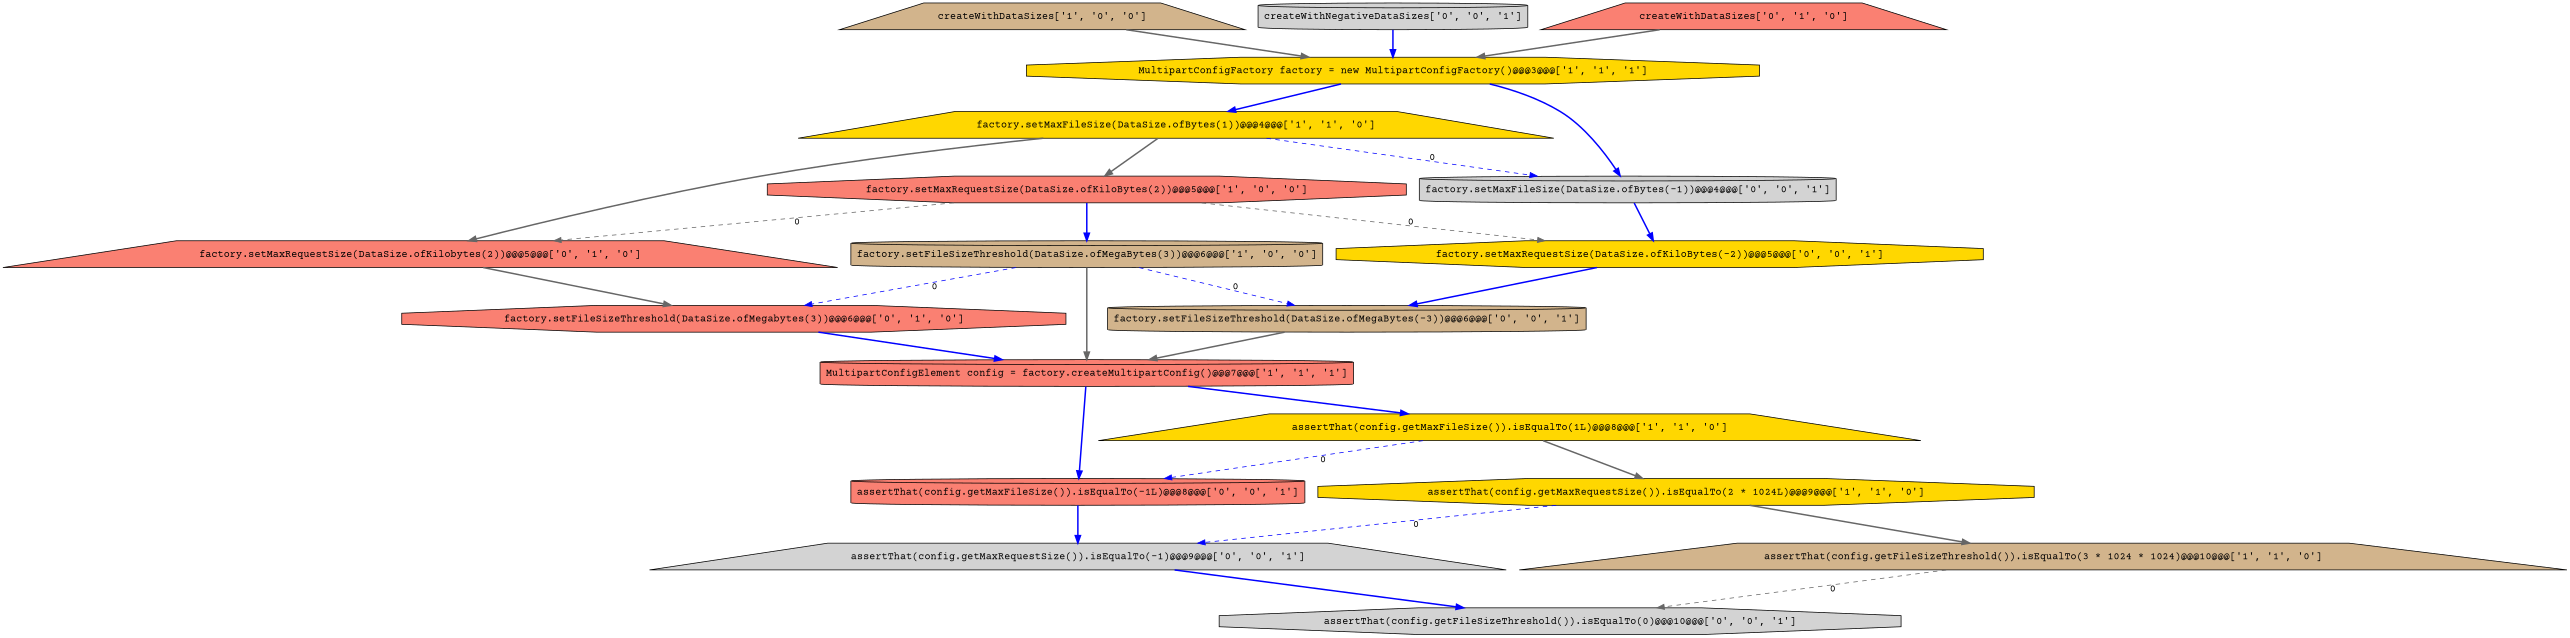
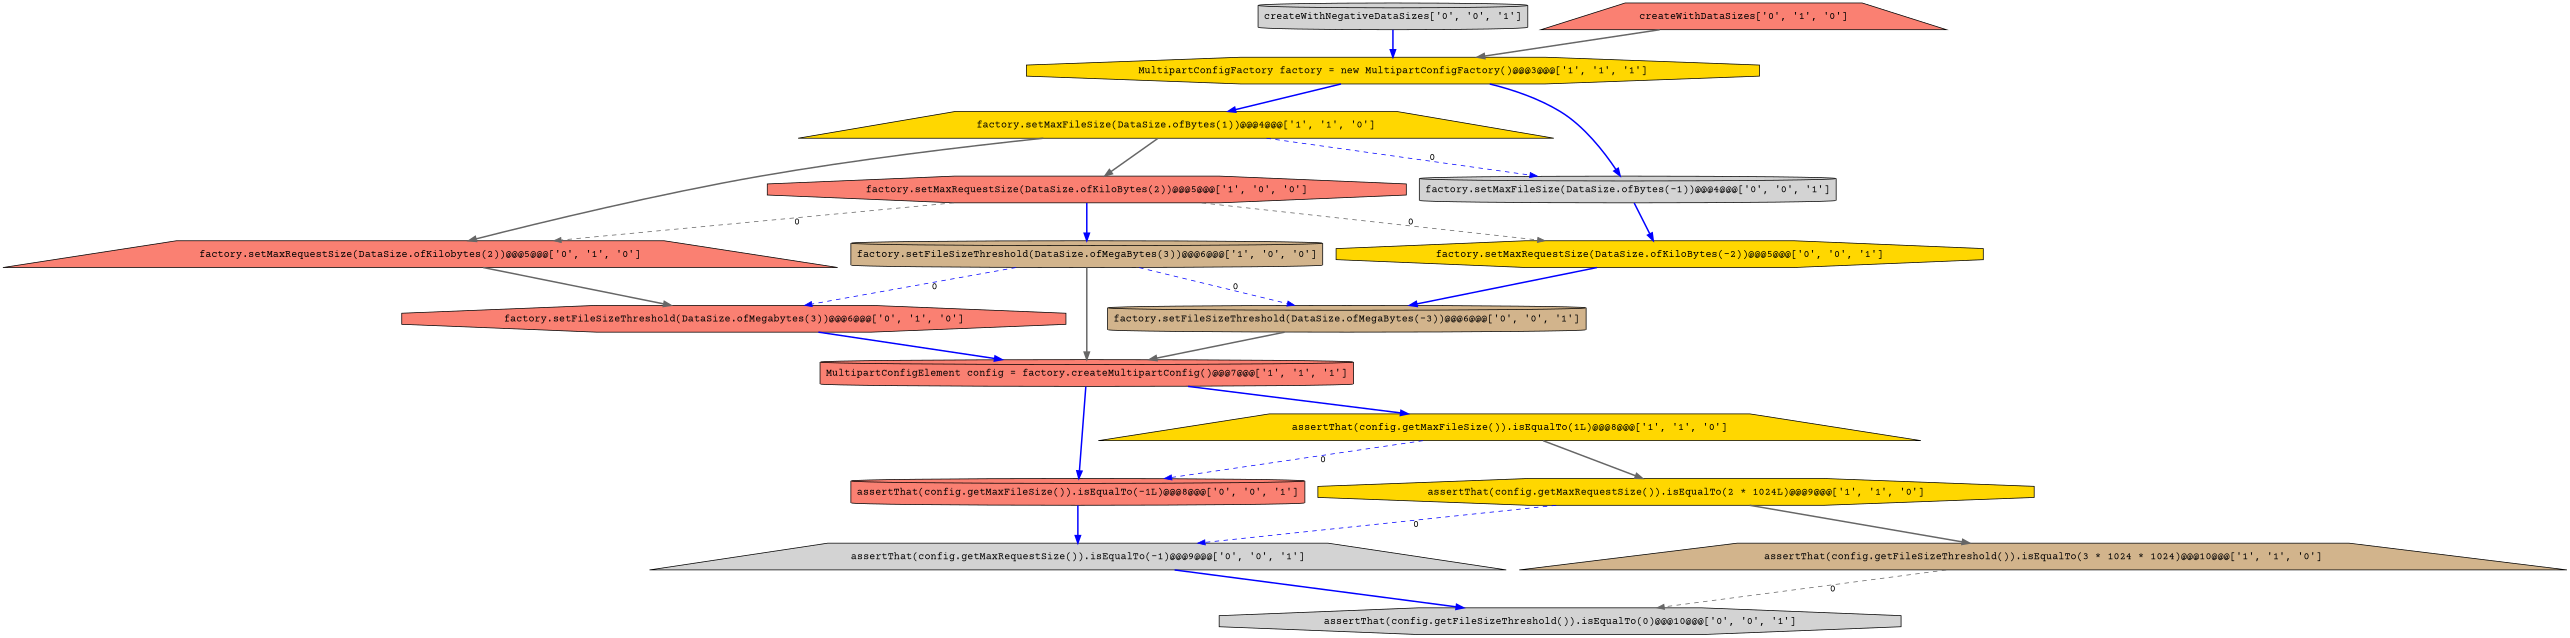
node "createWithDataSizes['1', '0', '0']": removed
